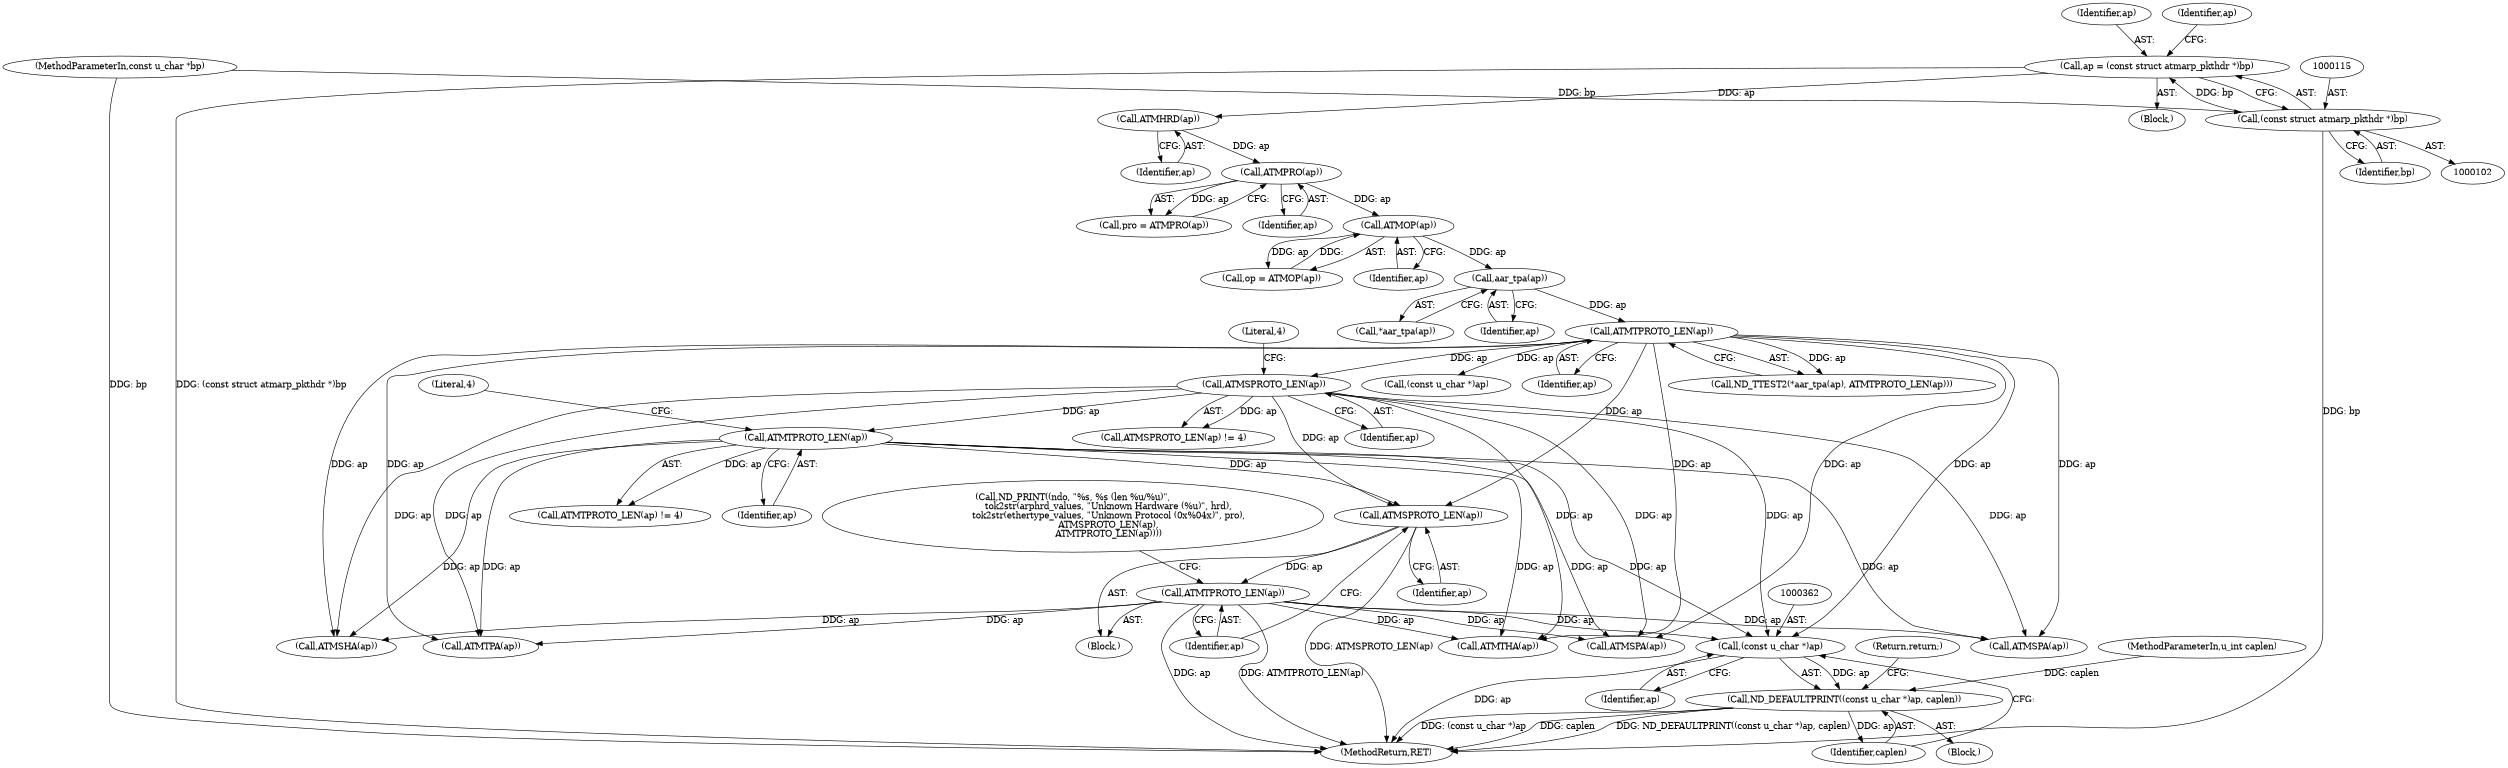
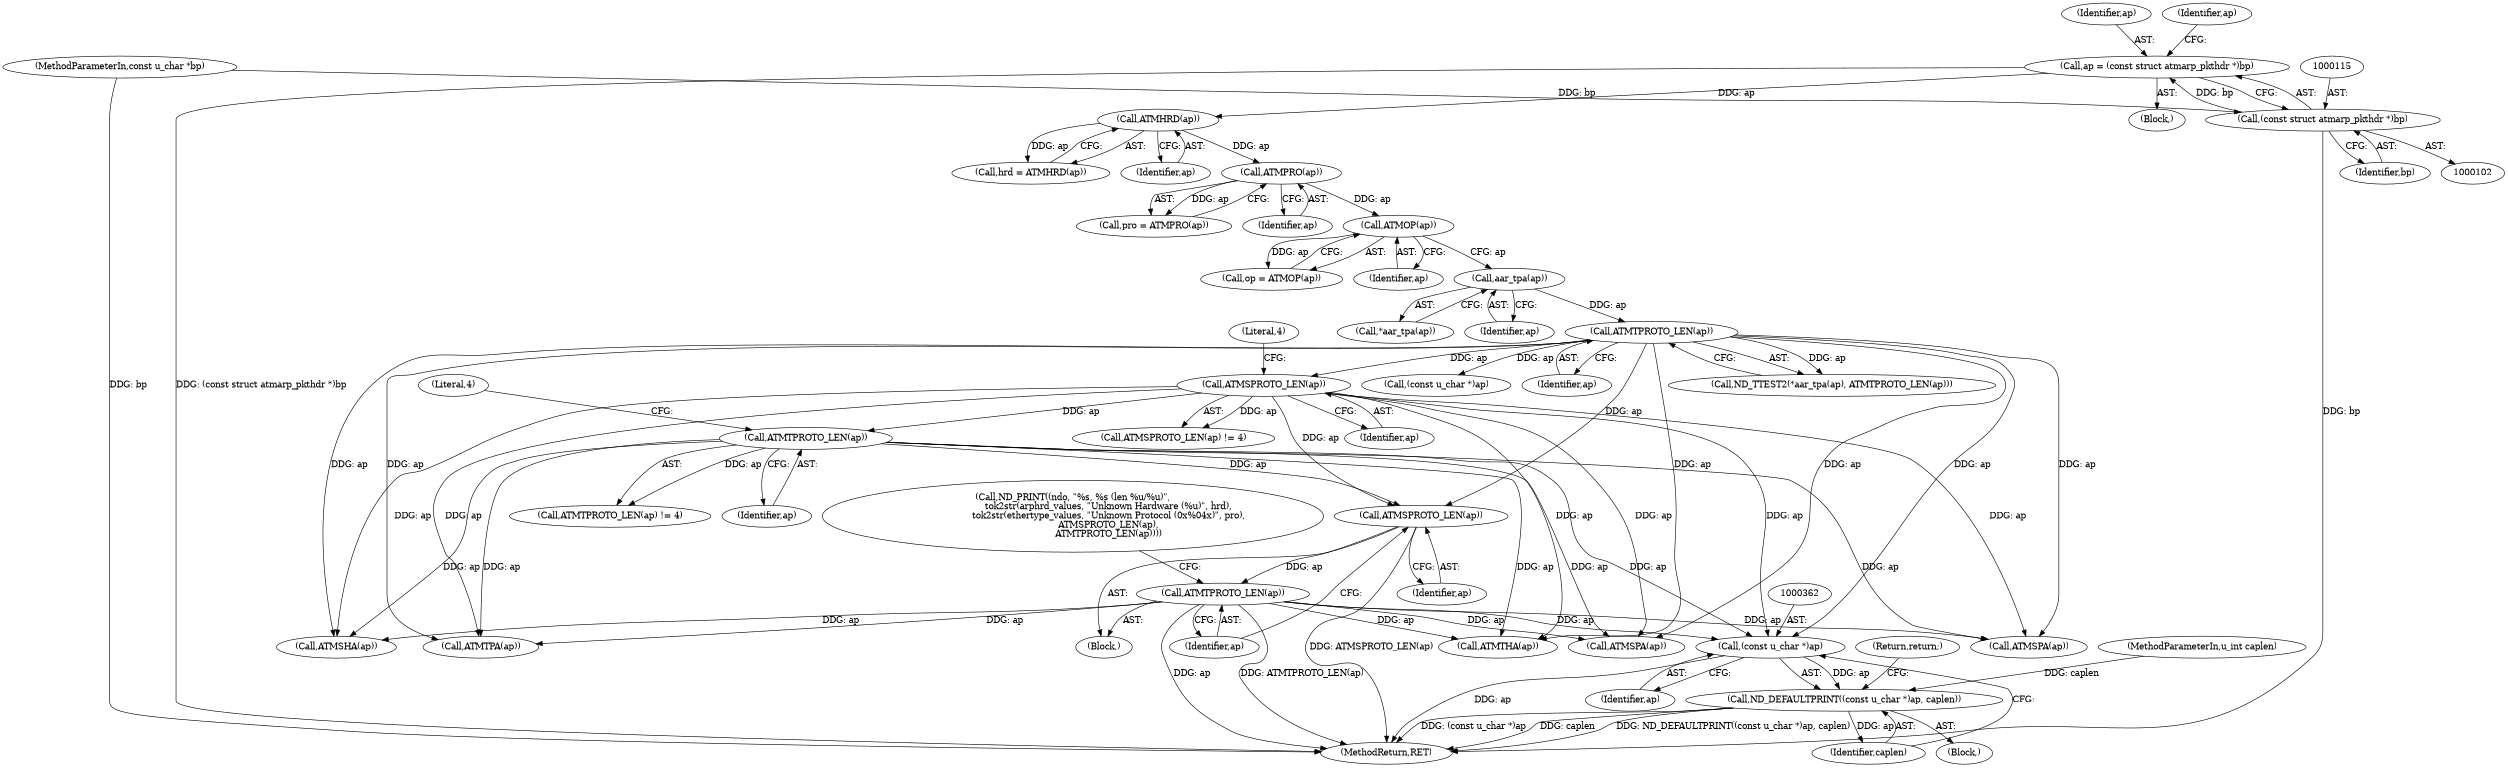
node "(Call,hrd = ATMHRD(ap))": added
edge "(Call,op = ATMOP(ap))" -> "(Call,ATMOP(ap))": label "DDG: " -> "CFG: "
edge "(Call,ATMOP(ap))" -> "(Call,aar_tpa(ap))": label "DDG: ap" -> "CFG: ap"
